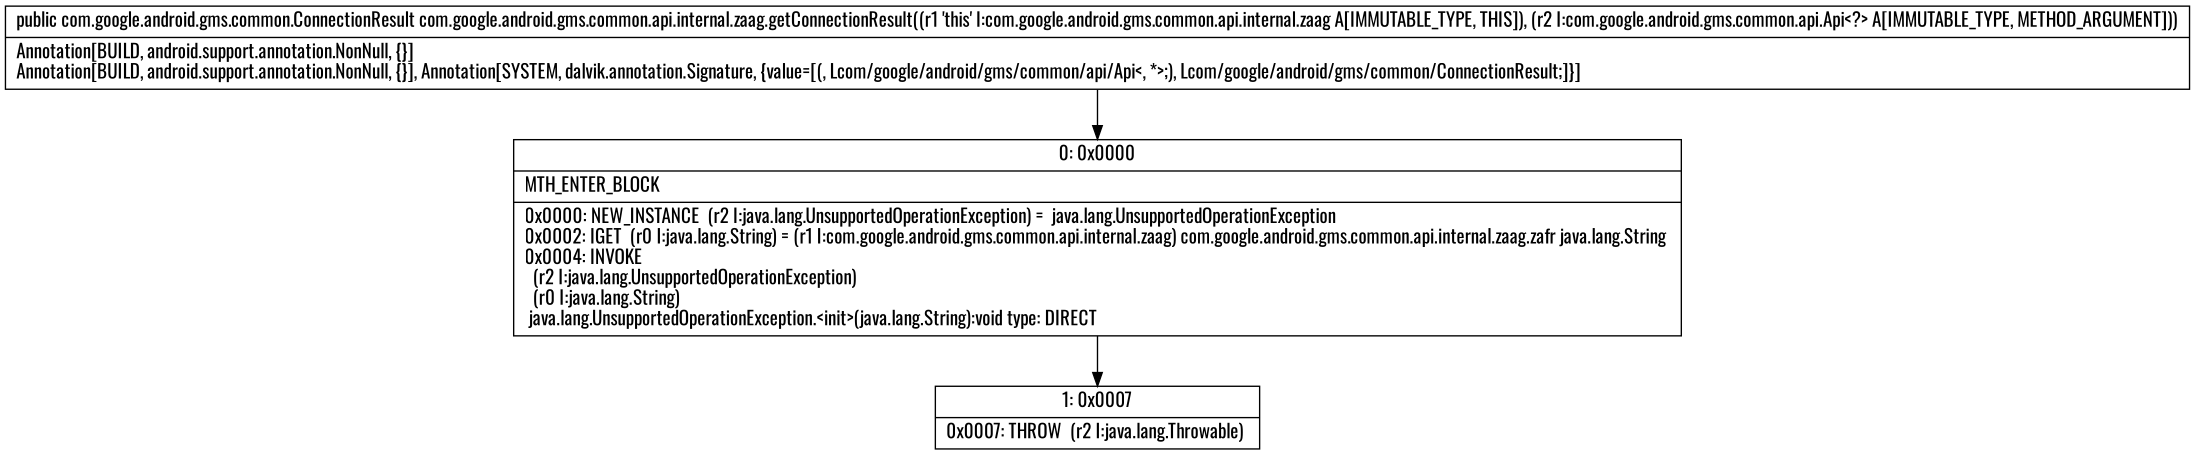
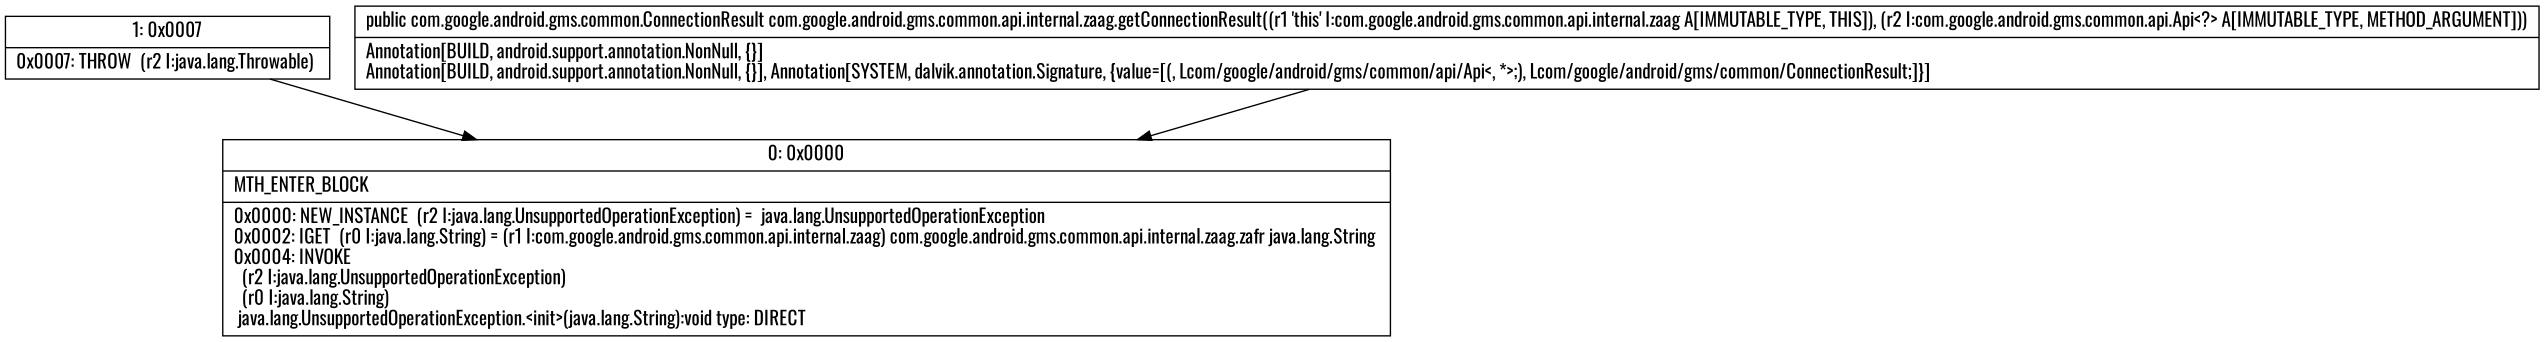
edge "0: 0x0000" -> "1: 0x0007": reversed
